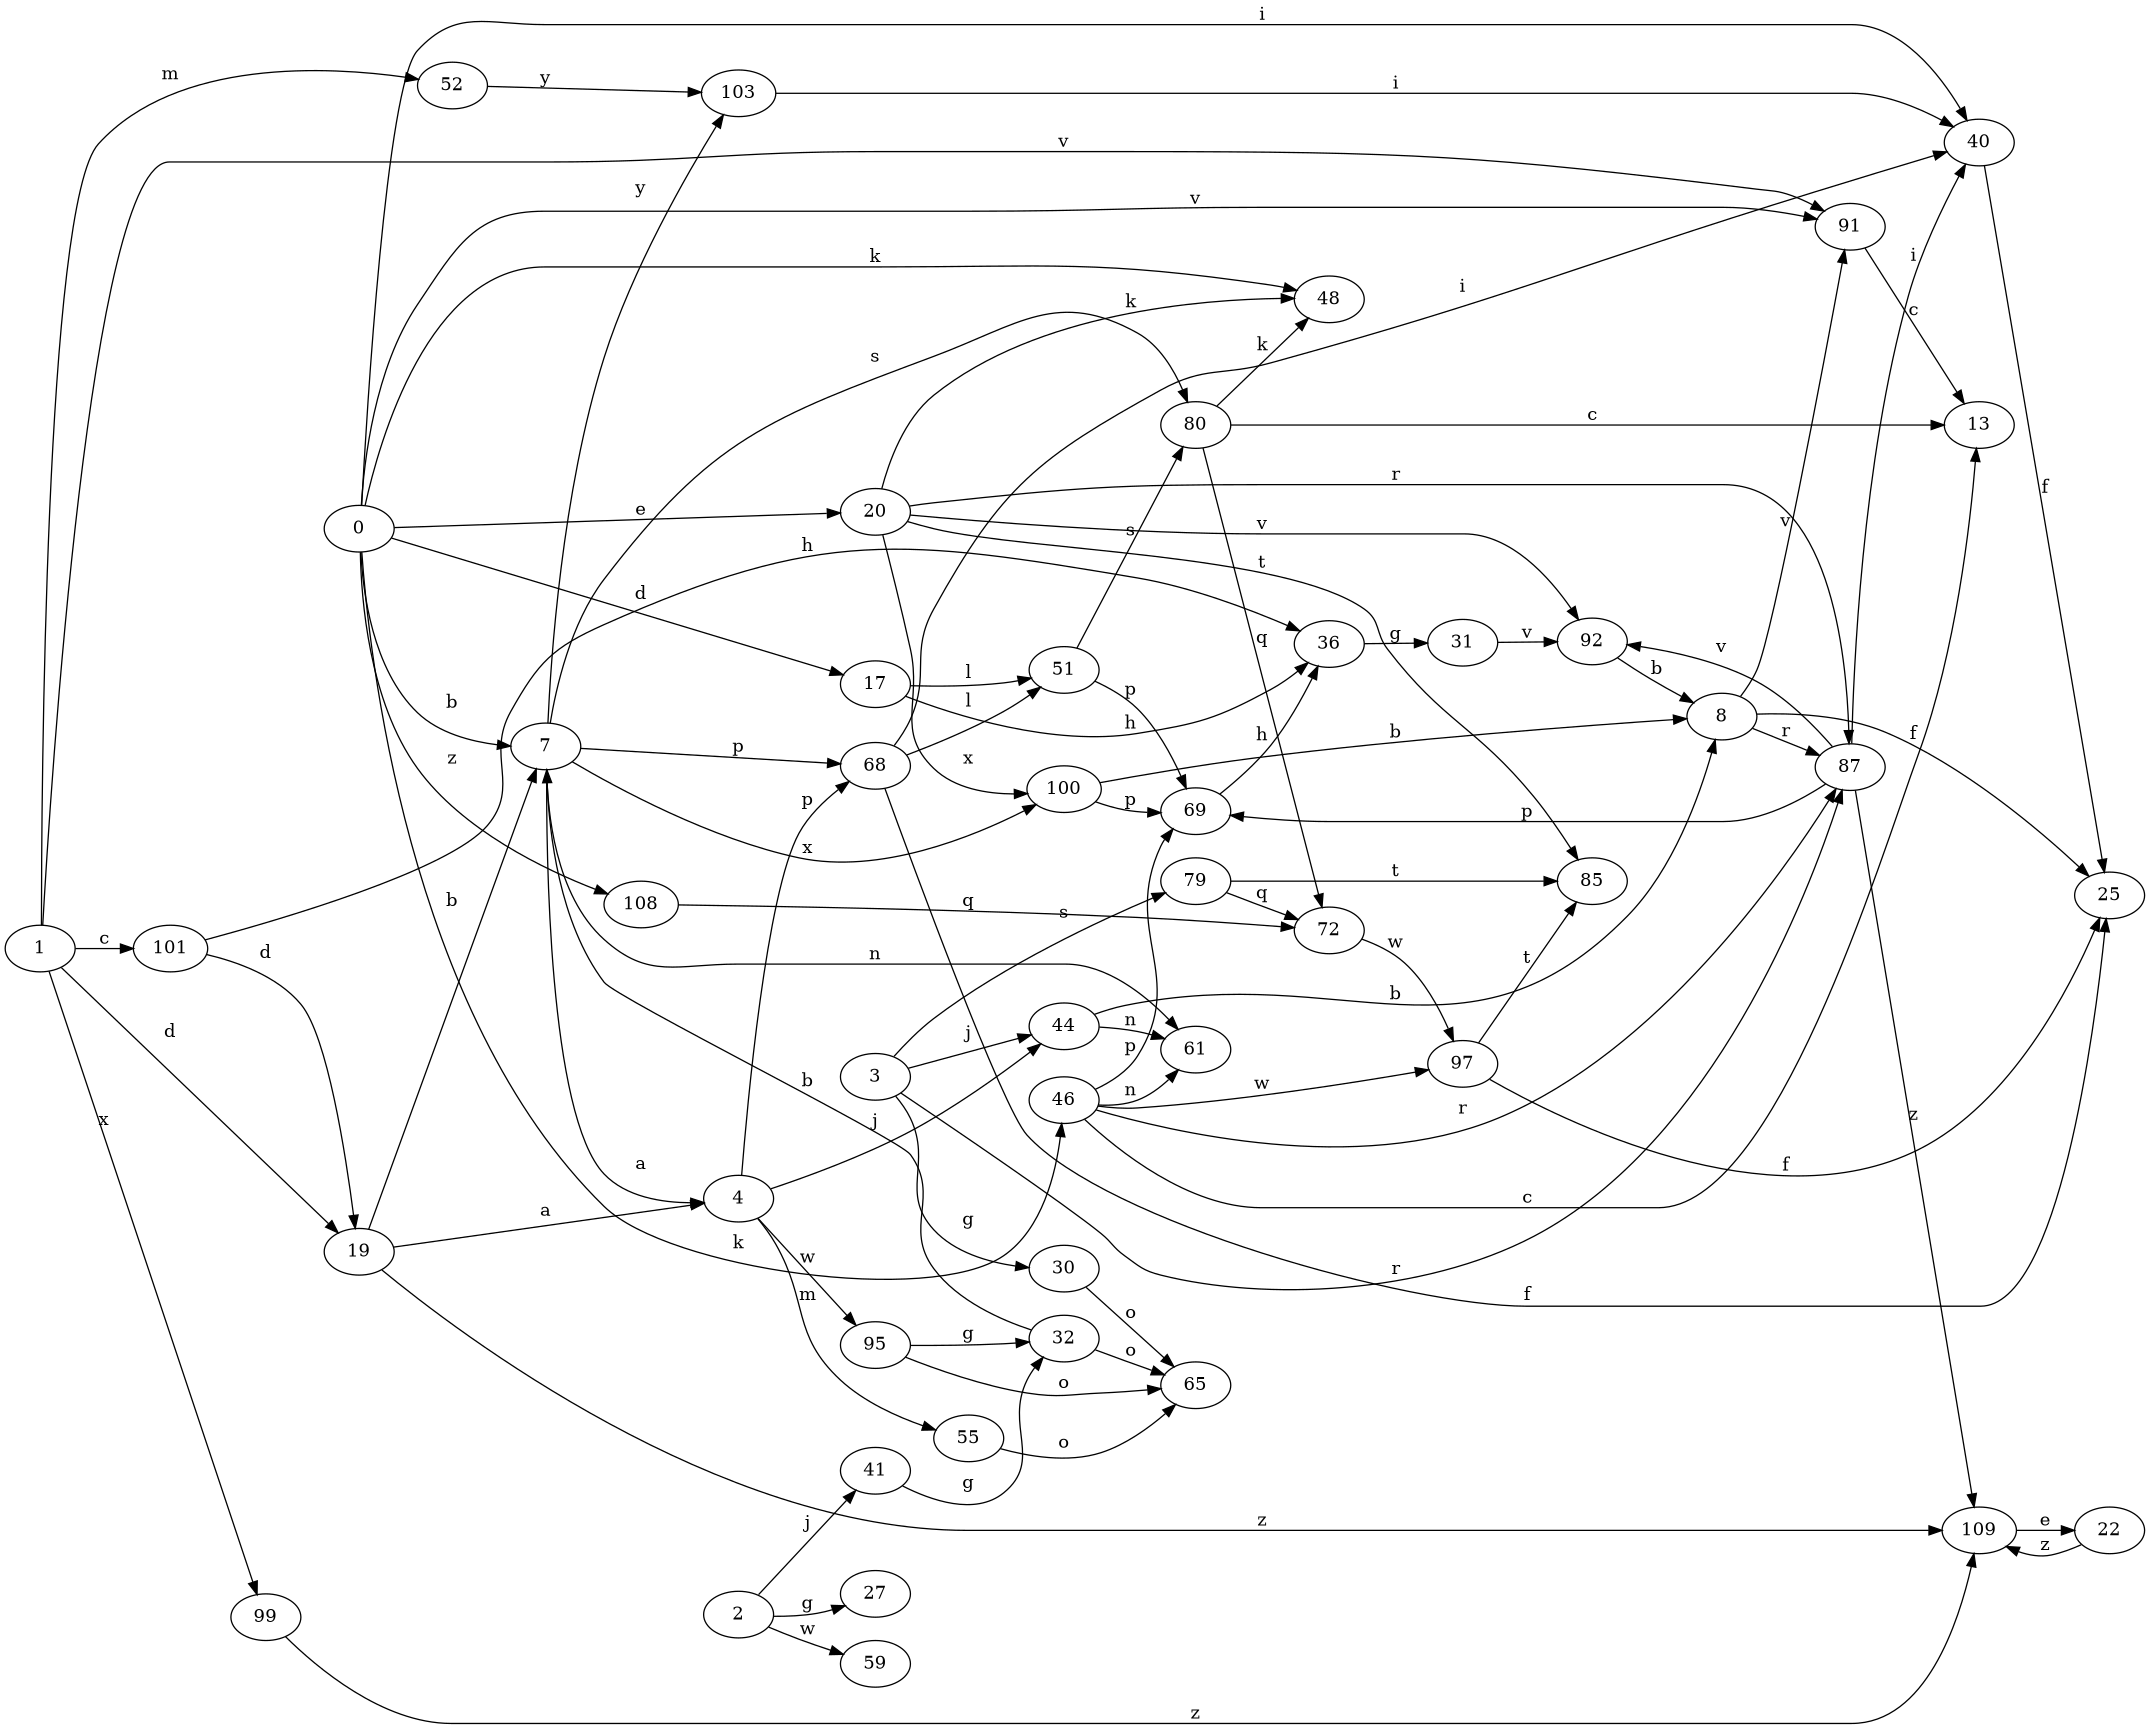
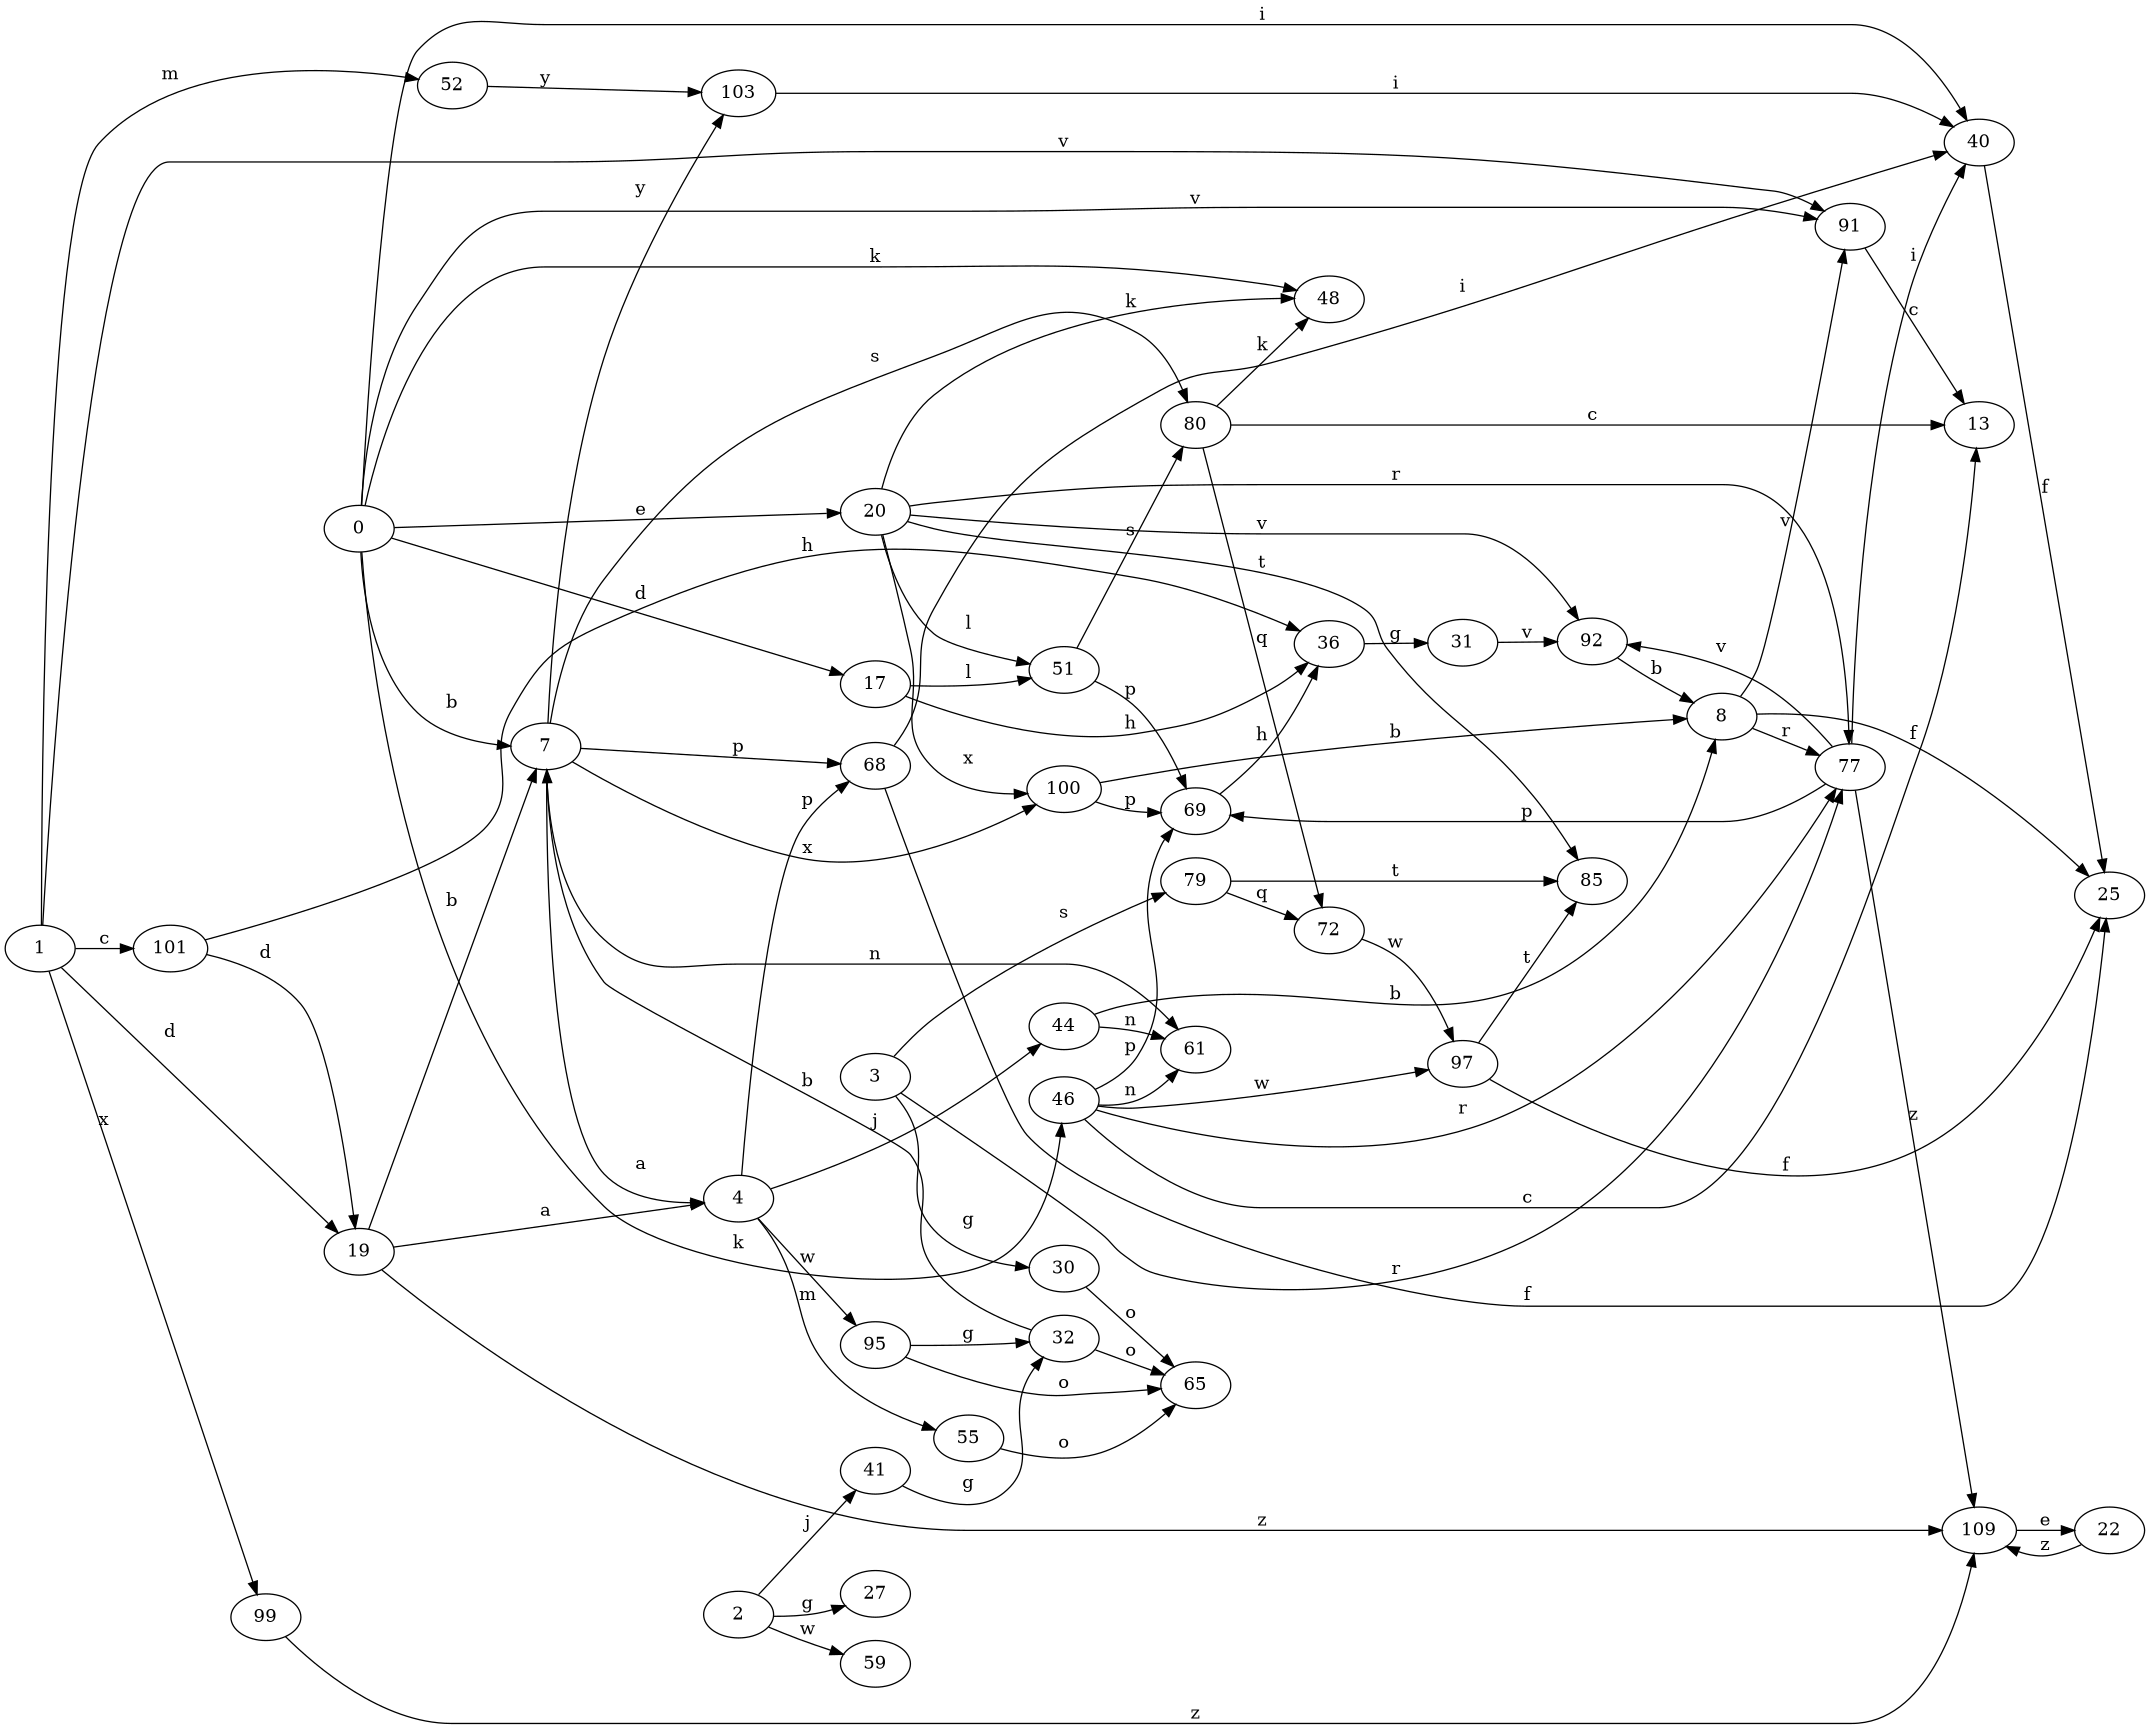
edge "68" -> "51": now "20" -> "51"
node "87": label "87" -> "77"
node "108": removed
edge "3" -> "44": removed, label "j"
